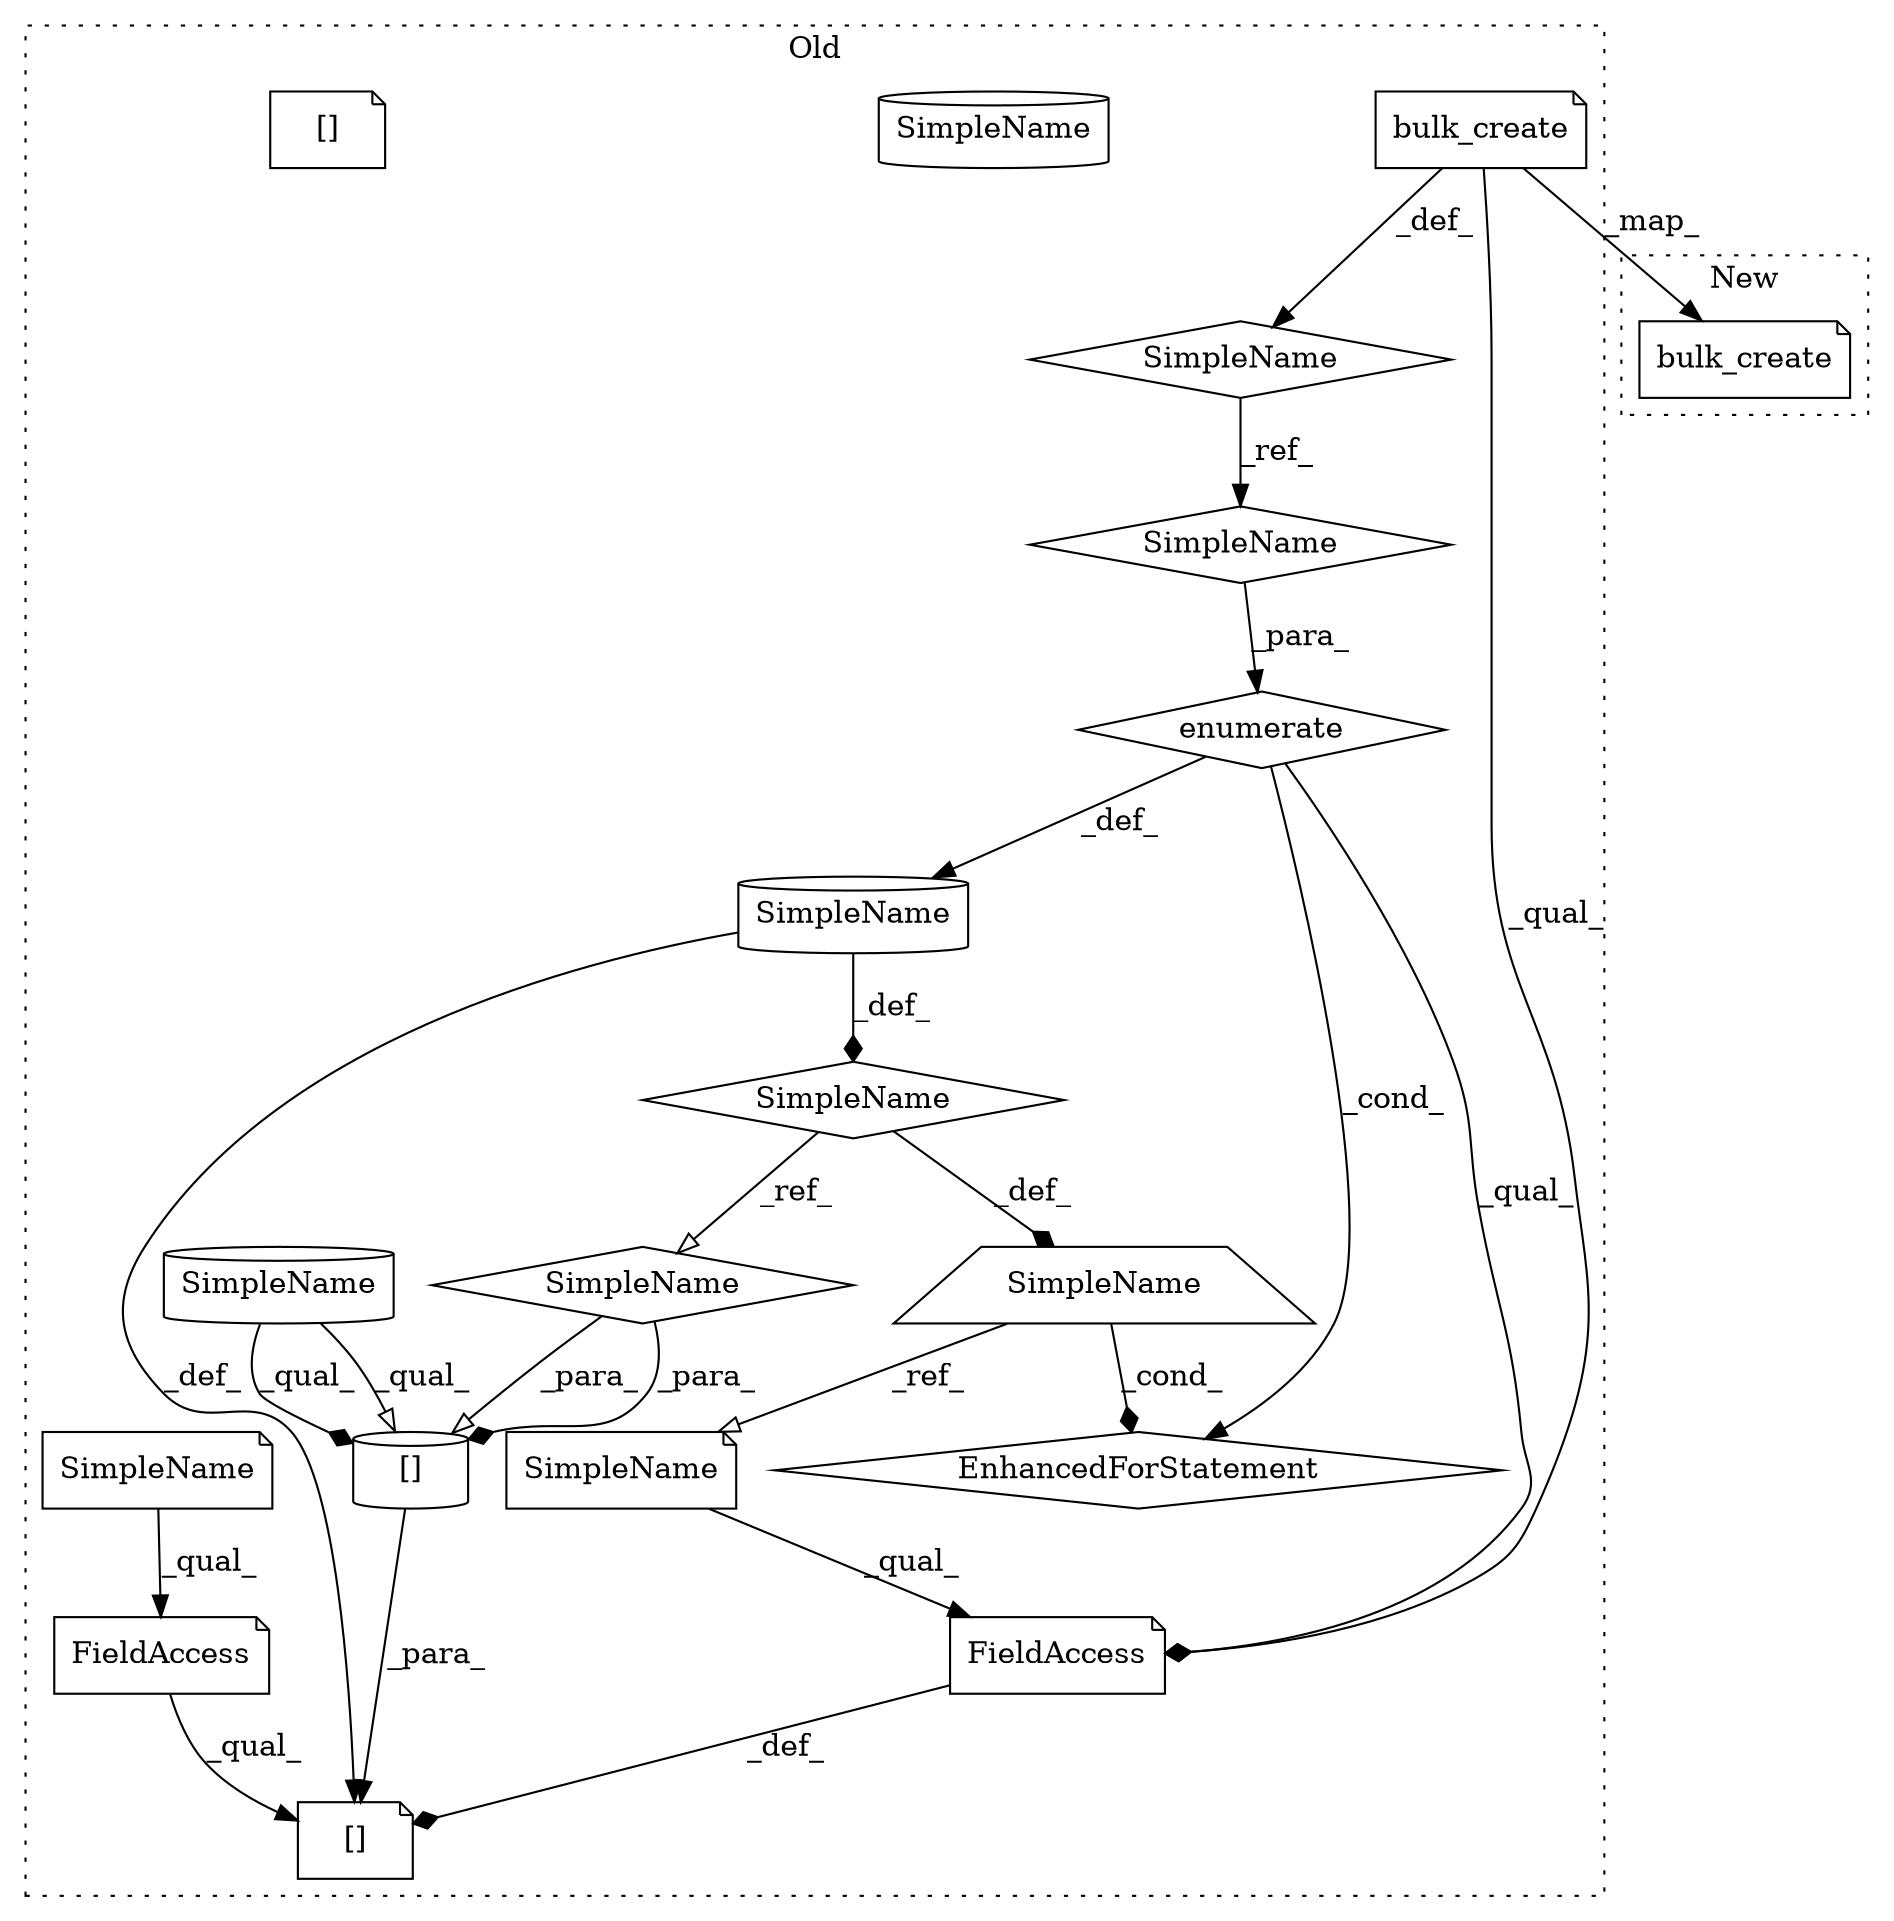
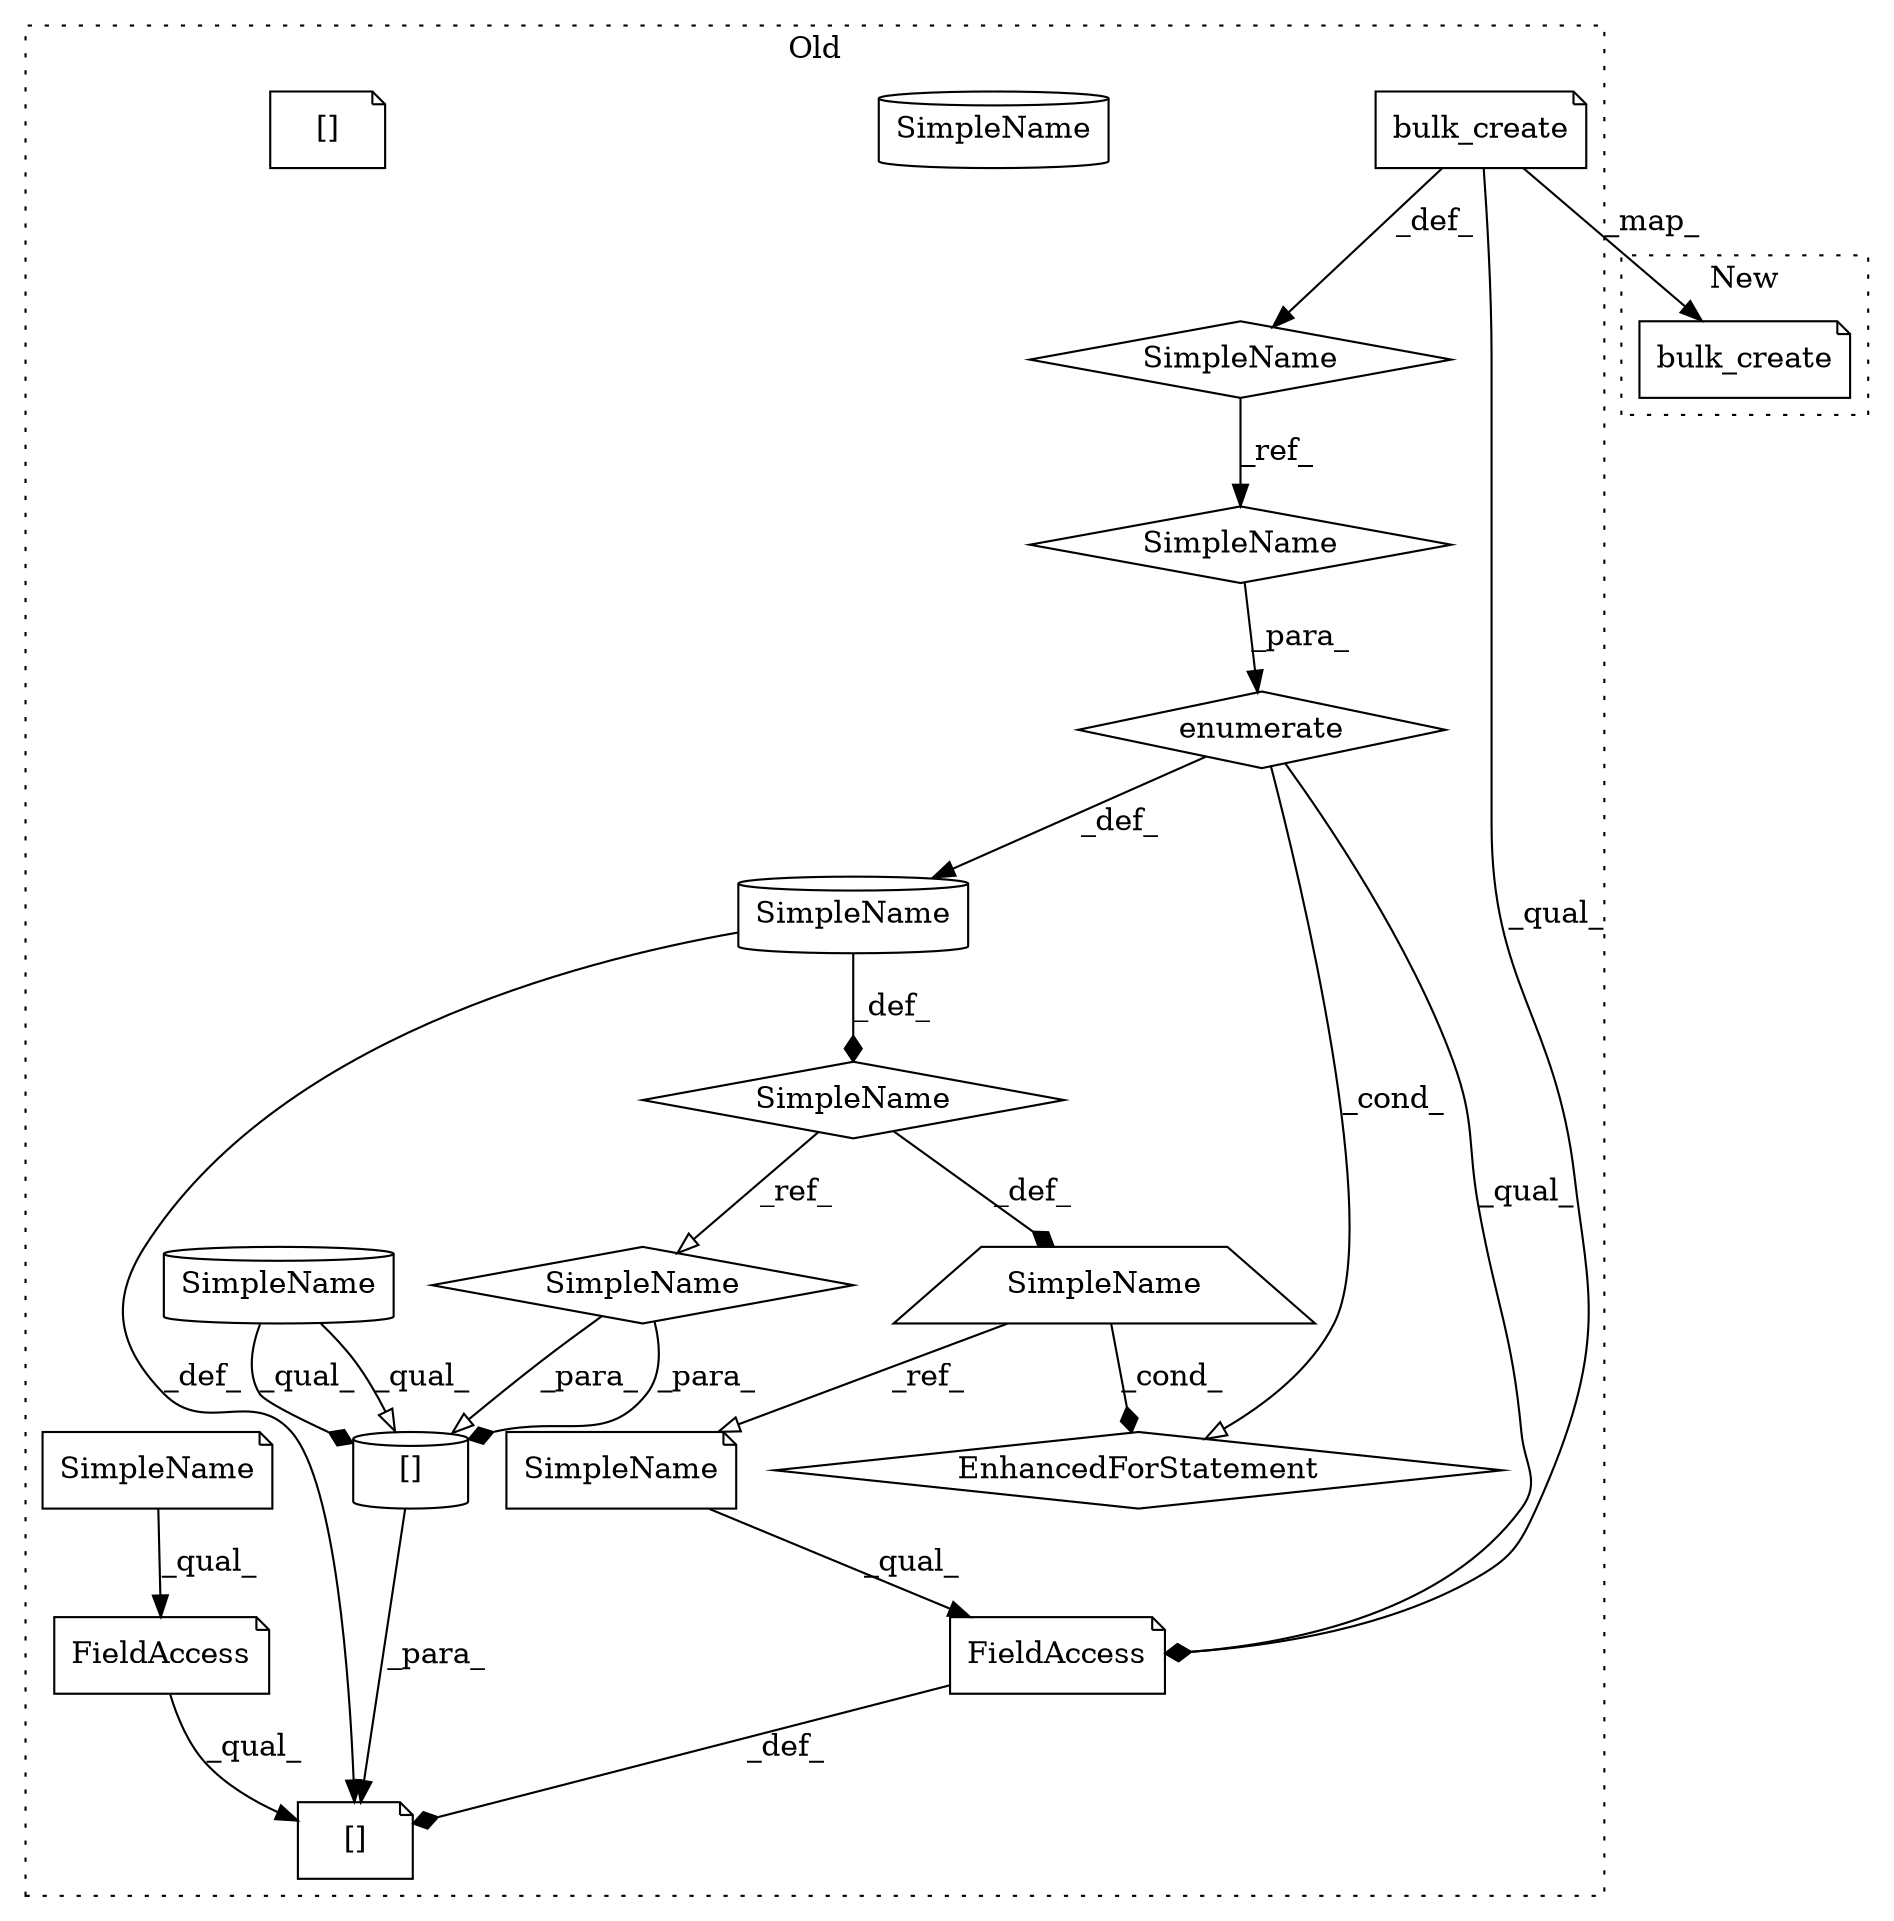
edge "enumerate" -> "EnhancedForStatement": arrowhead normal -> onormal
